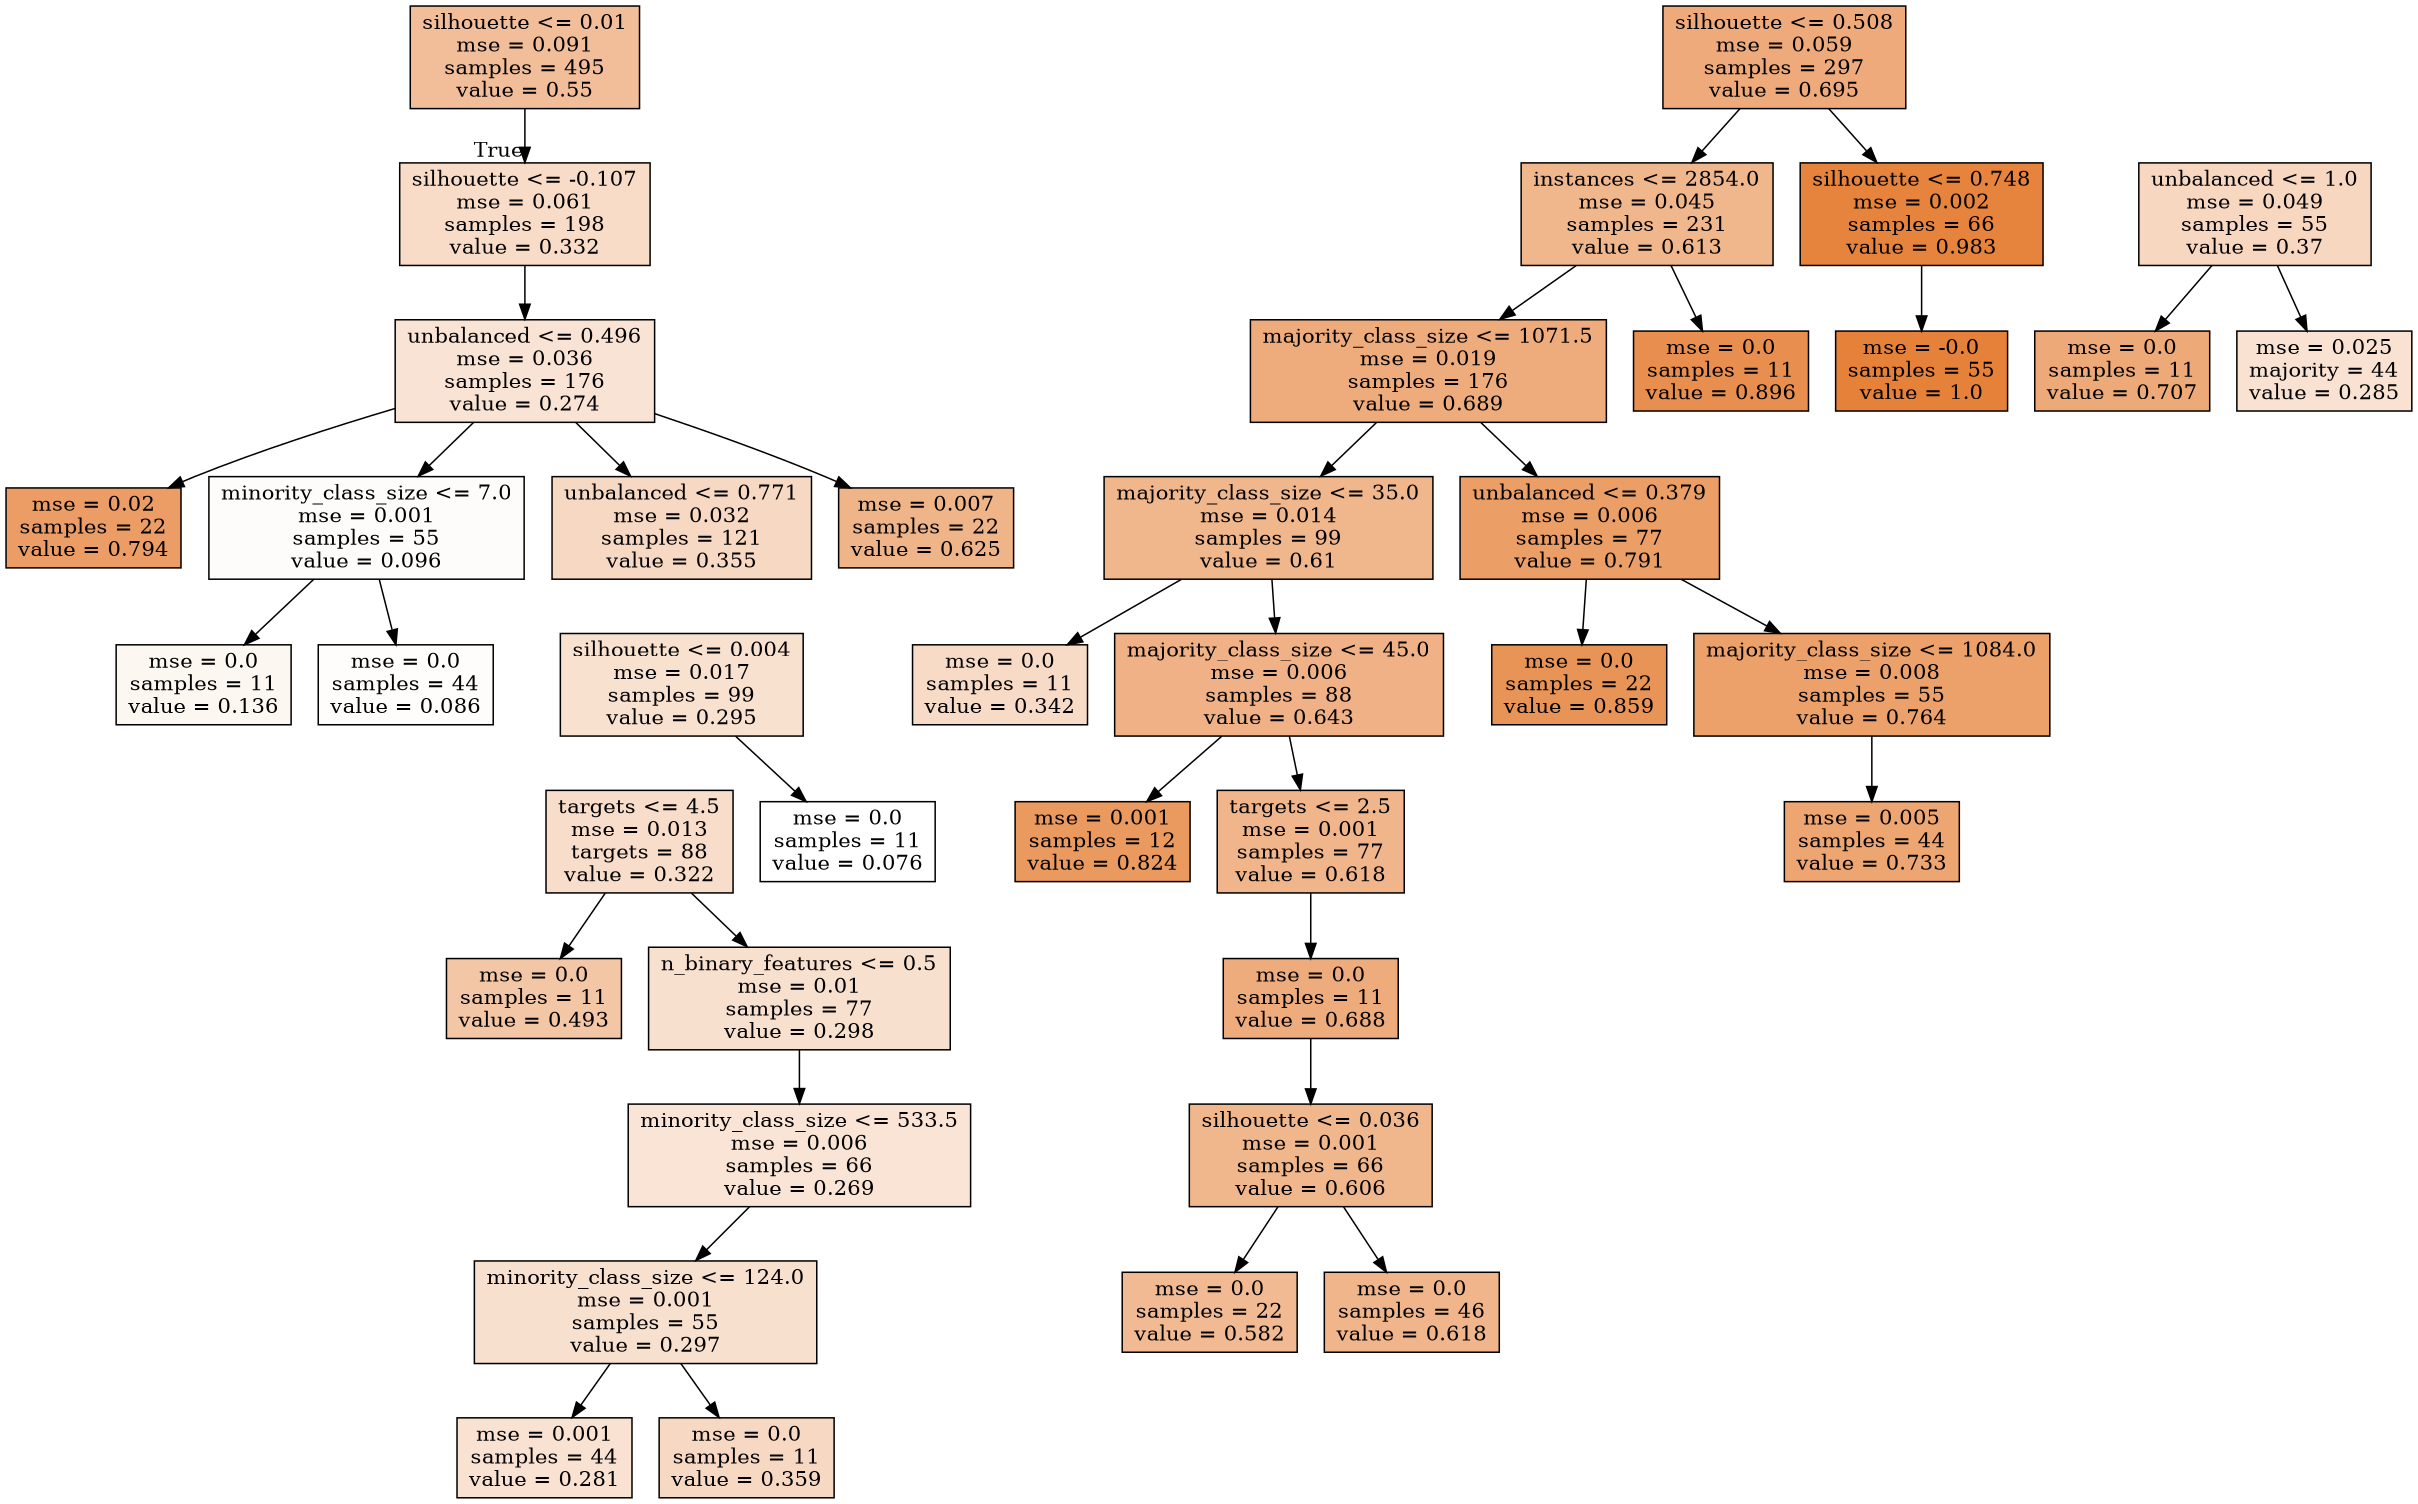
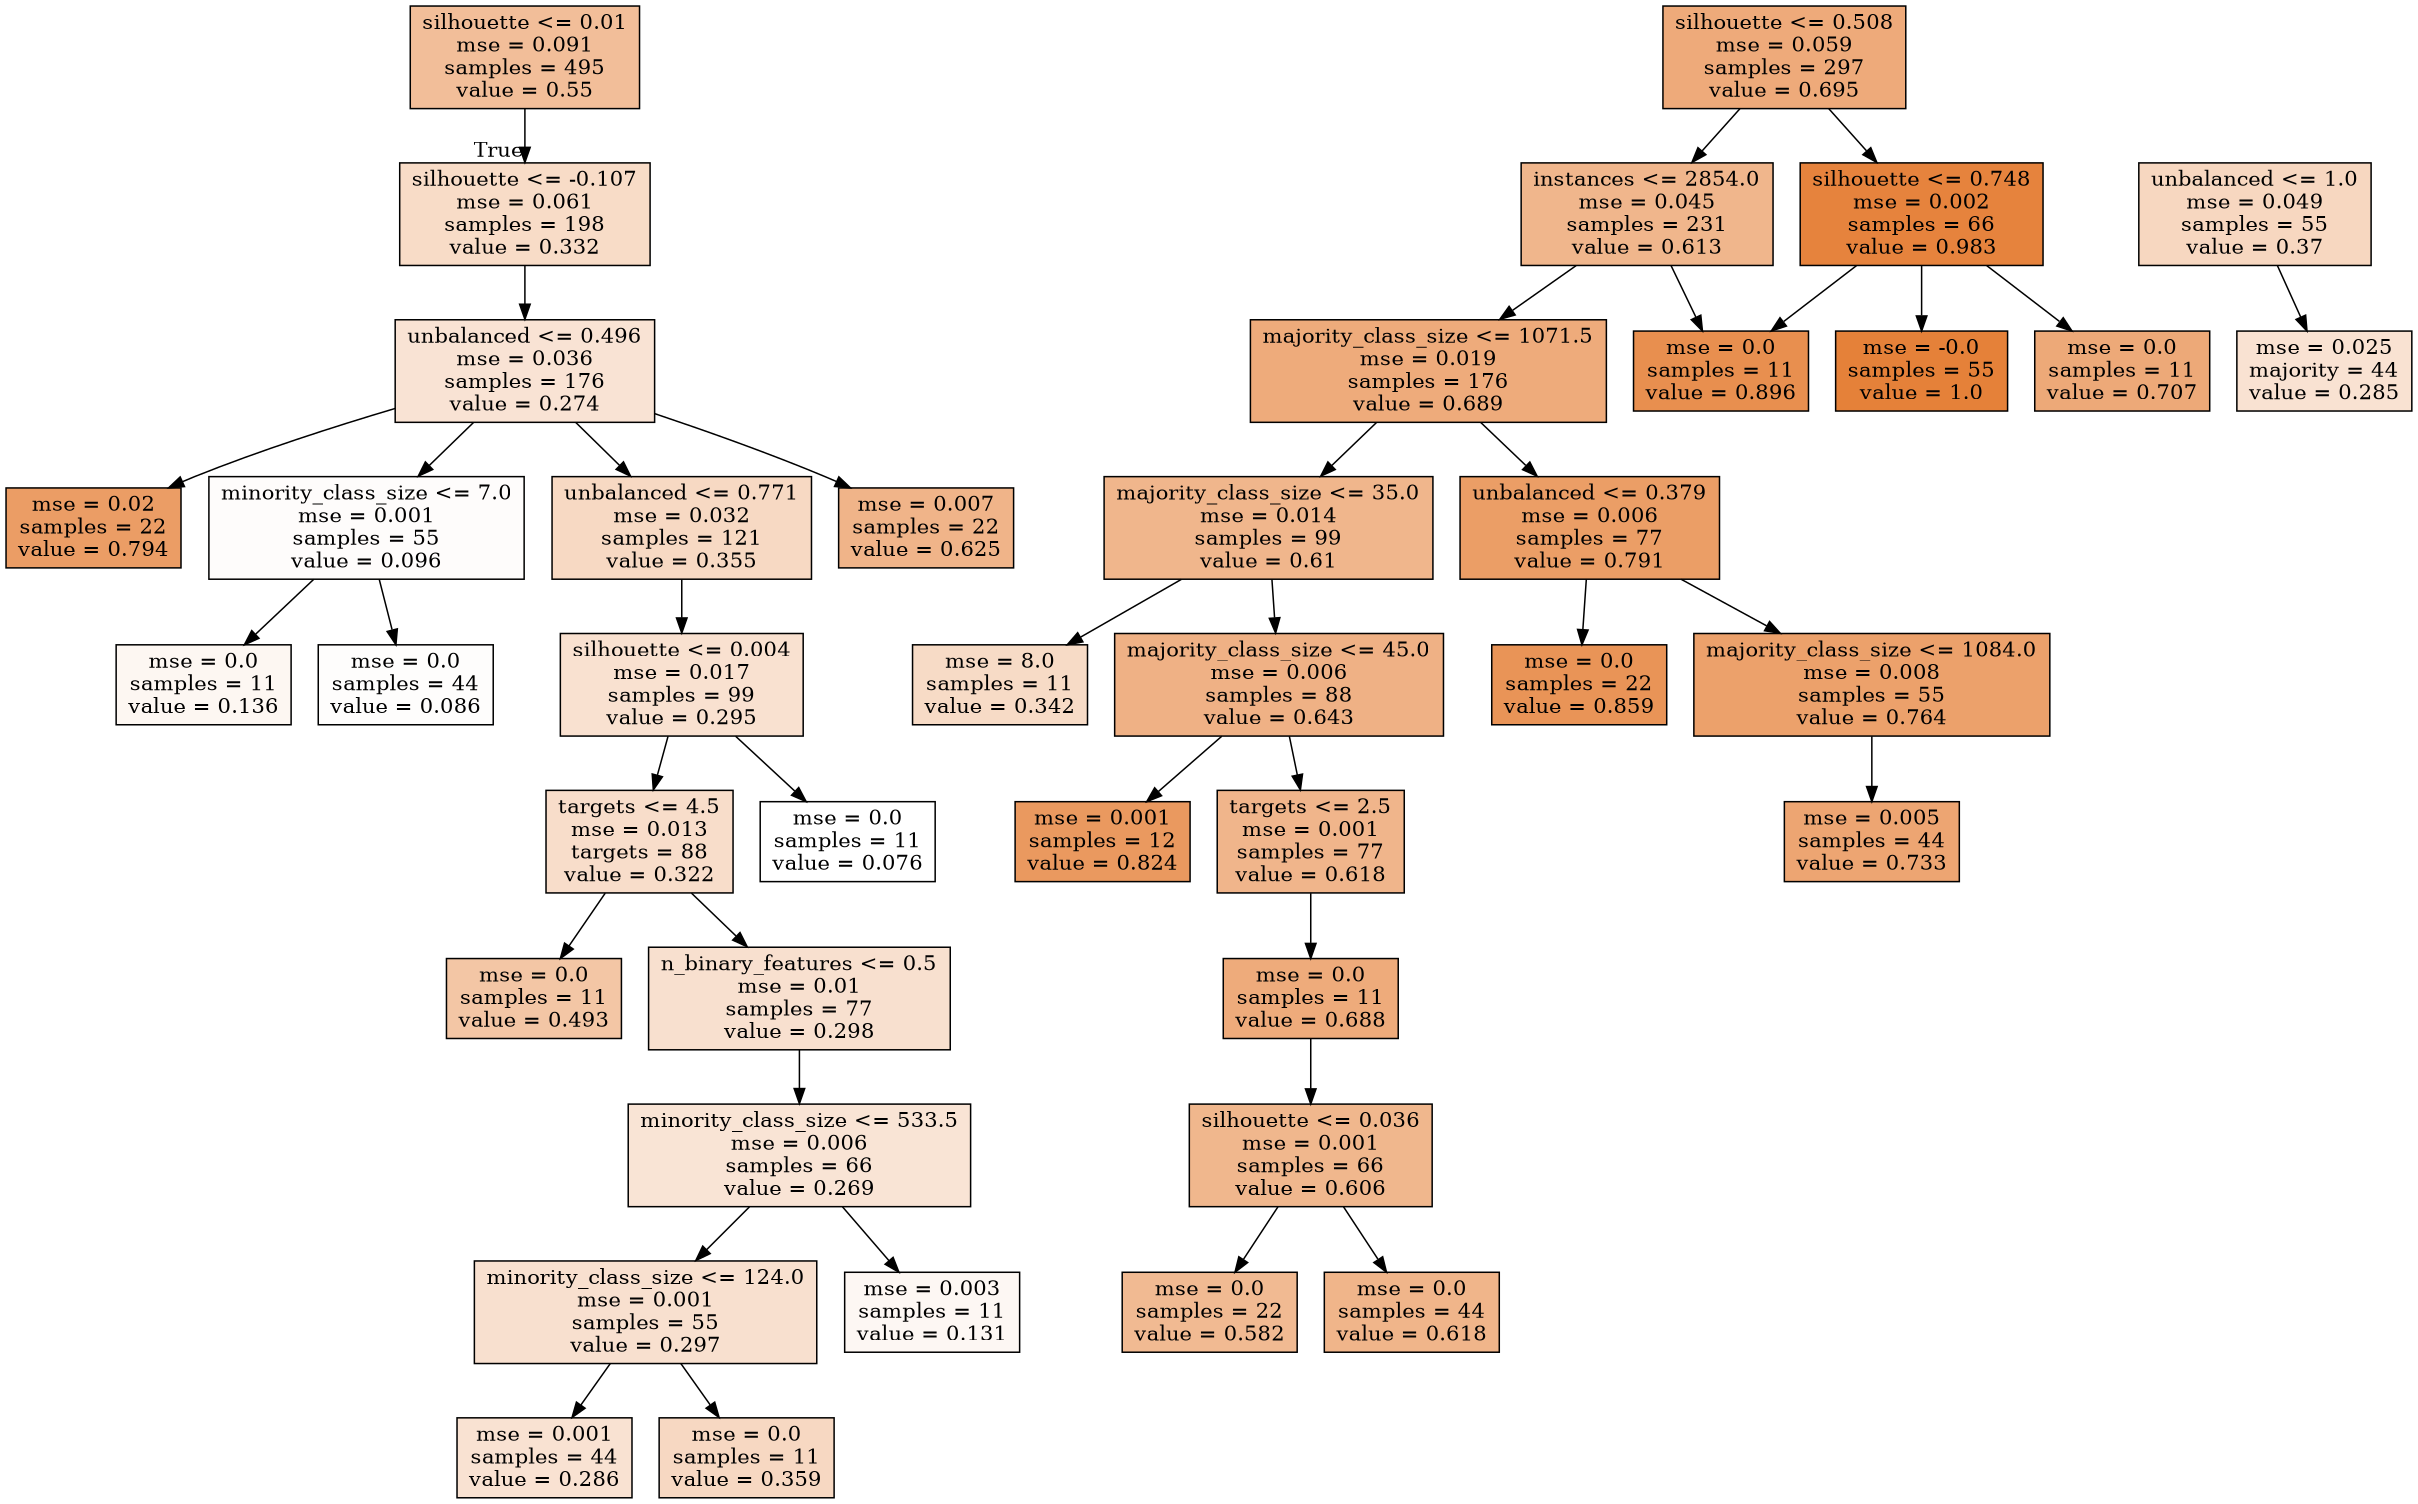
edge "unbalanced <= 1.0 mse = 0.049 samples = 55 value = 0.37" -> "mse = 0.0 samples = 11 value = 0.707": now "silhouette <= 0.748 mse = 0.002 samples = 66 value = 0.983" -> "mse = 0.0 samples = 11 value = 0.707"
edge "silhouette <= 0.748 mse = 0.002 samples = 66 value = 0.983" -> "mse = 0.0 samples = 11 value = 0.896": added
edge "unbalanced <= 0.771 mse = 0.032 samples = 121 value = 0.355" -> "silhouette <= 0.004 mse = 0.017 samples = 99 value = 0.295": added
node "mse = 0.0 samples = 11 value = 0.342": label "mse = 0.0 samples = 11 value = 0.342" -> "mse = 8.0 samples = 11 value = 0.342"
edge "silhouette <= 0.004 mse = 0.017 samples = 99 value = 0.295" -> "targets <= 4.5 mse = 0.013 targets = 88 value = 0.322": added
node "mse = 0.003 samples = 11 value = 0.131": added
node "mse = 0.0 samples = 46 value = 0.618": label "mse = 0.0 samples = 46 value = 0.618" -> "mse = 0.0 samples = 44 value = 0.618"
node "mse = 0.001 samples = 44 value = 0.281": label "mse = 0.001 samples = 44 value = 0.281" -> "mse = 0.001 samples = 44 value = 0.286"
